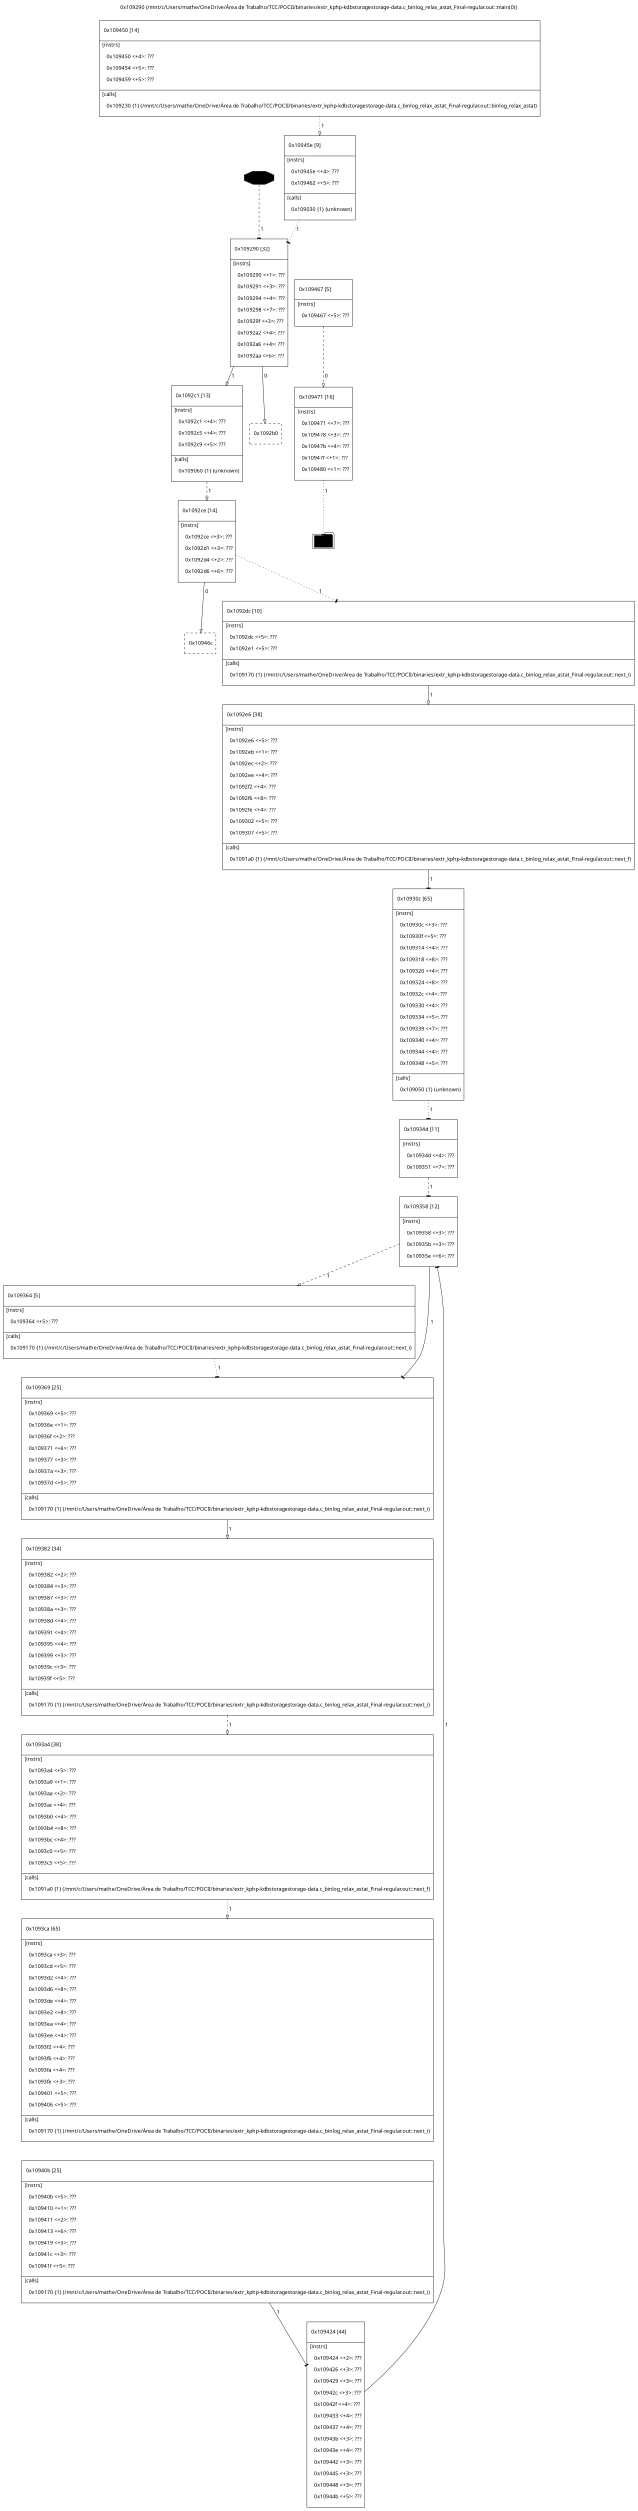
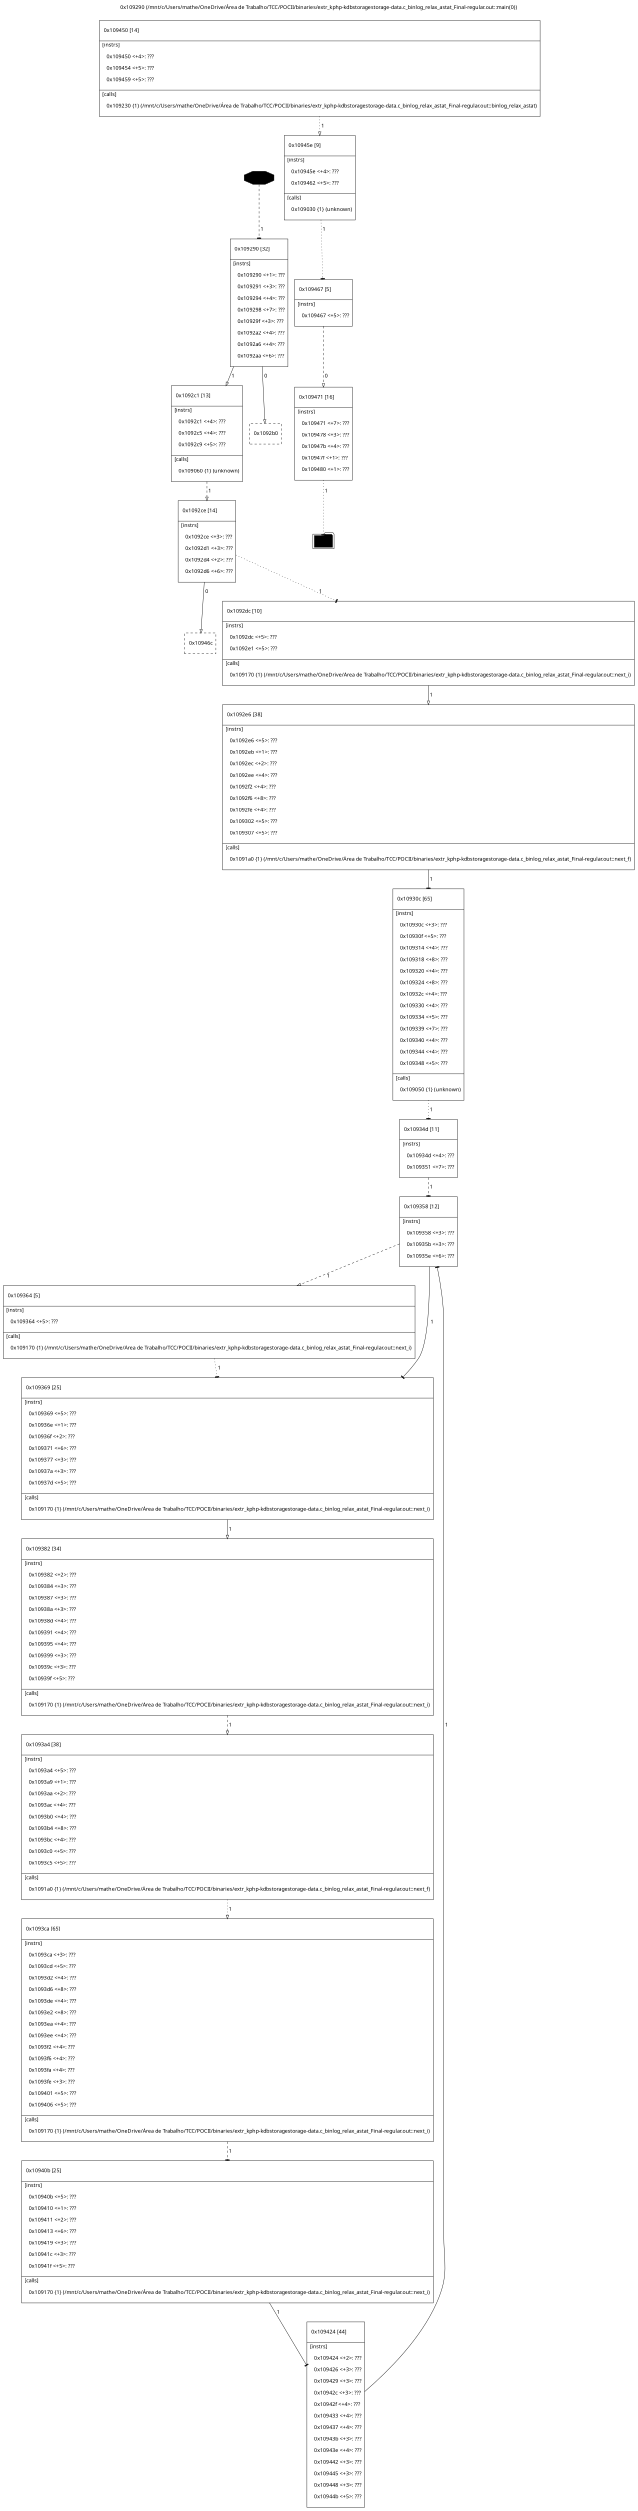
edge "0x10945e [9]" -> "0x109290 [32]": now "0x10945e [9]" -> "0x109467 [5]"
edge "0x1093ca [65]" -> "0x10940b [25]": added, label "1"
